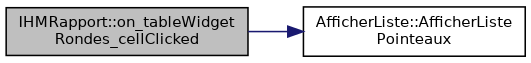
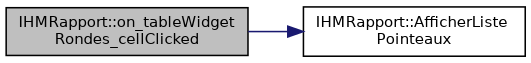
node "AfficherListe::AfficherListe Pointeaux": label "AfficherListe::AfficherListe Pointeaux" -> "IHMRapport::AfficherListe Pointeaux"
